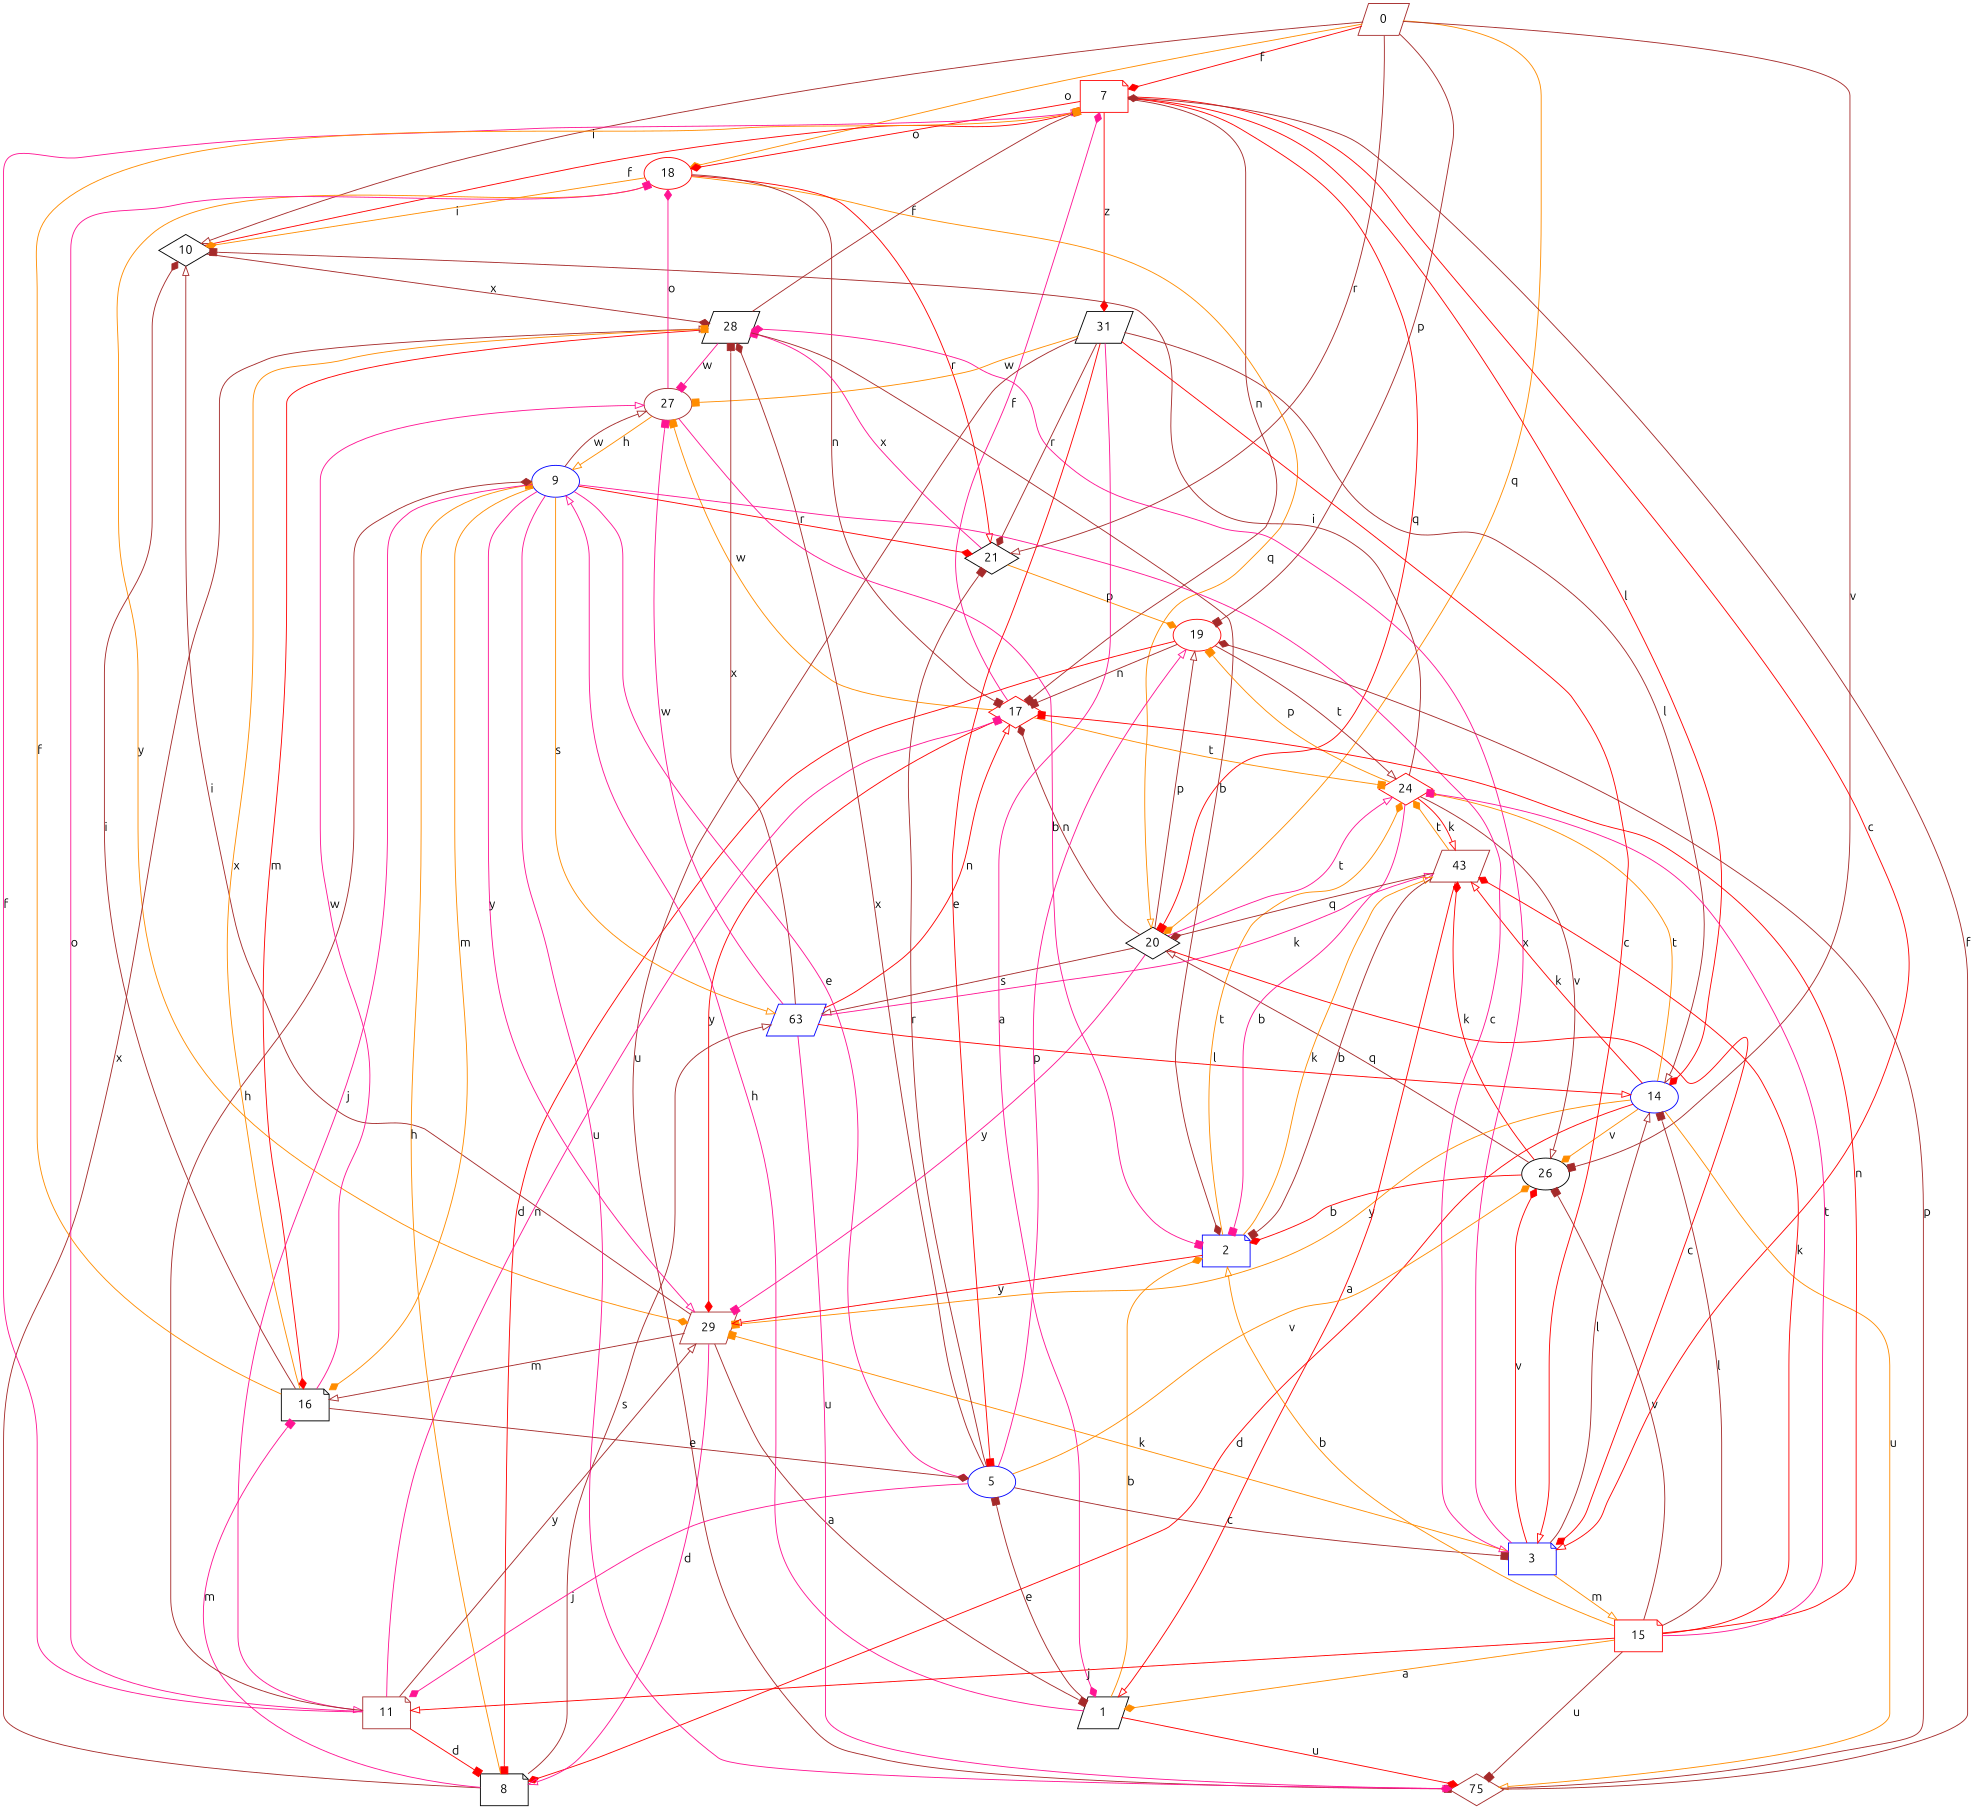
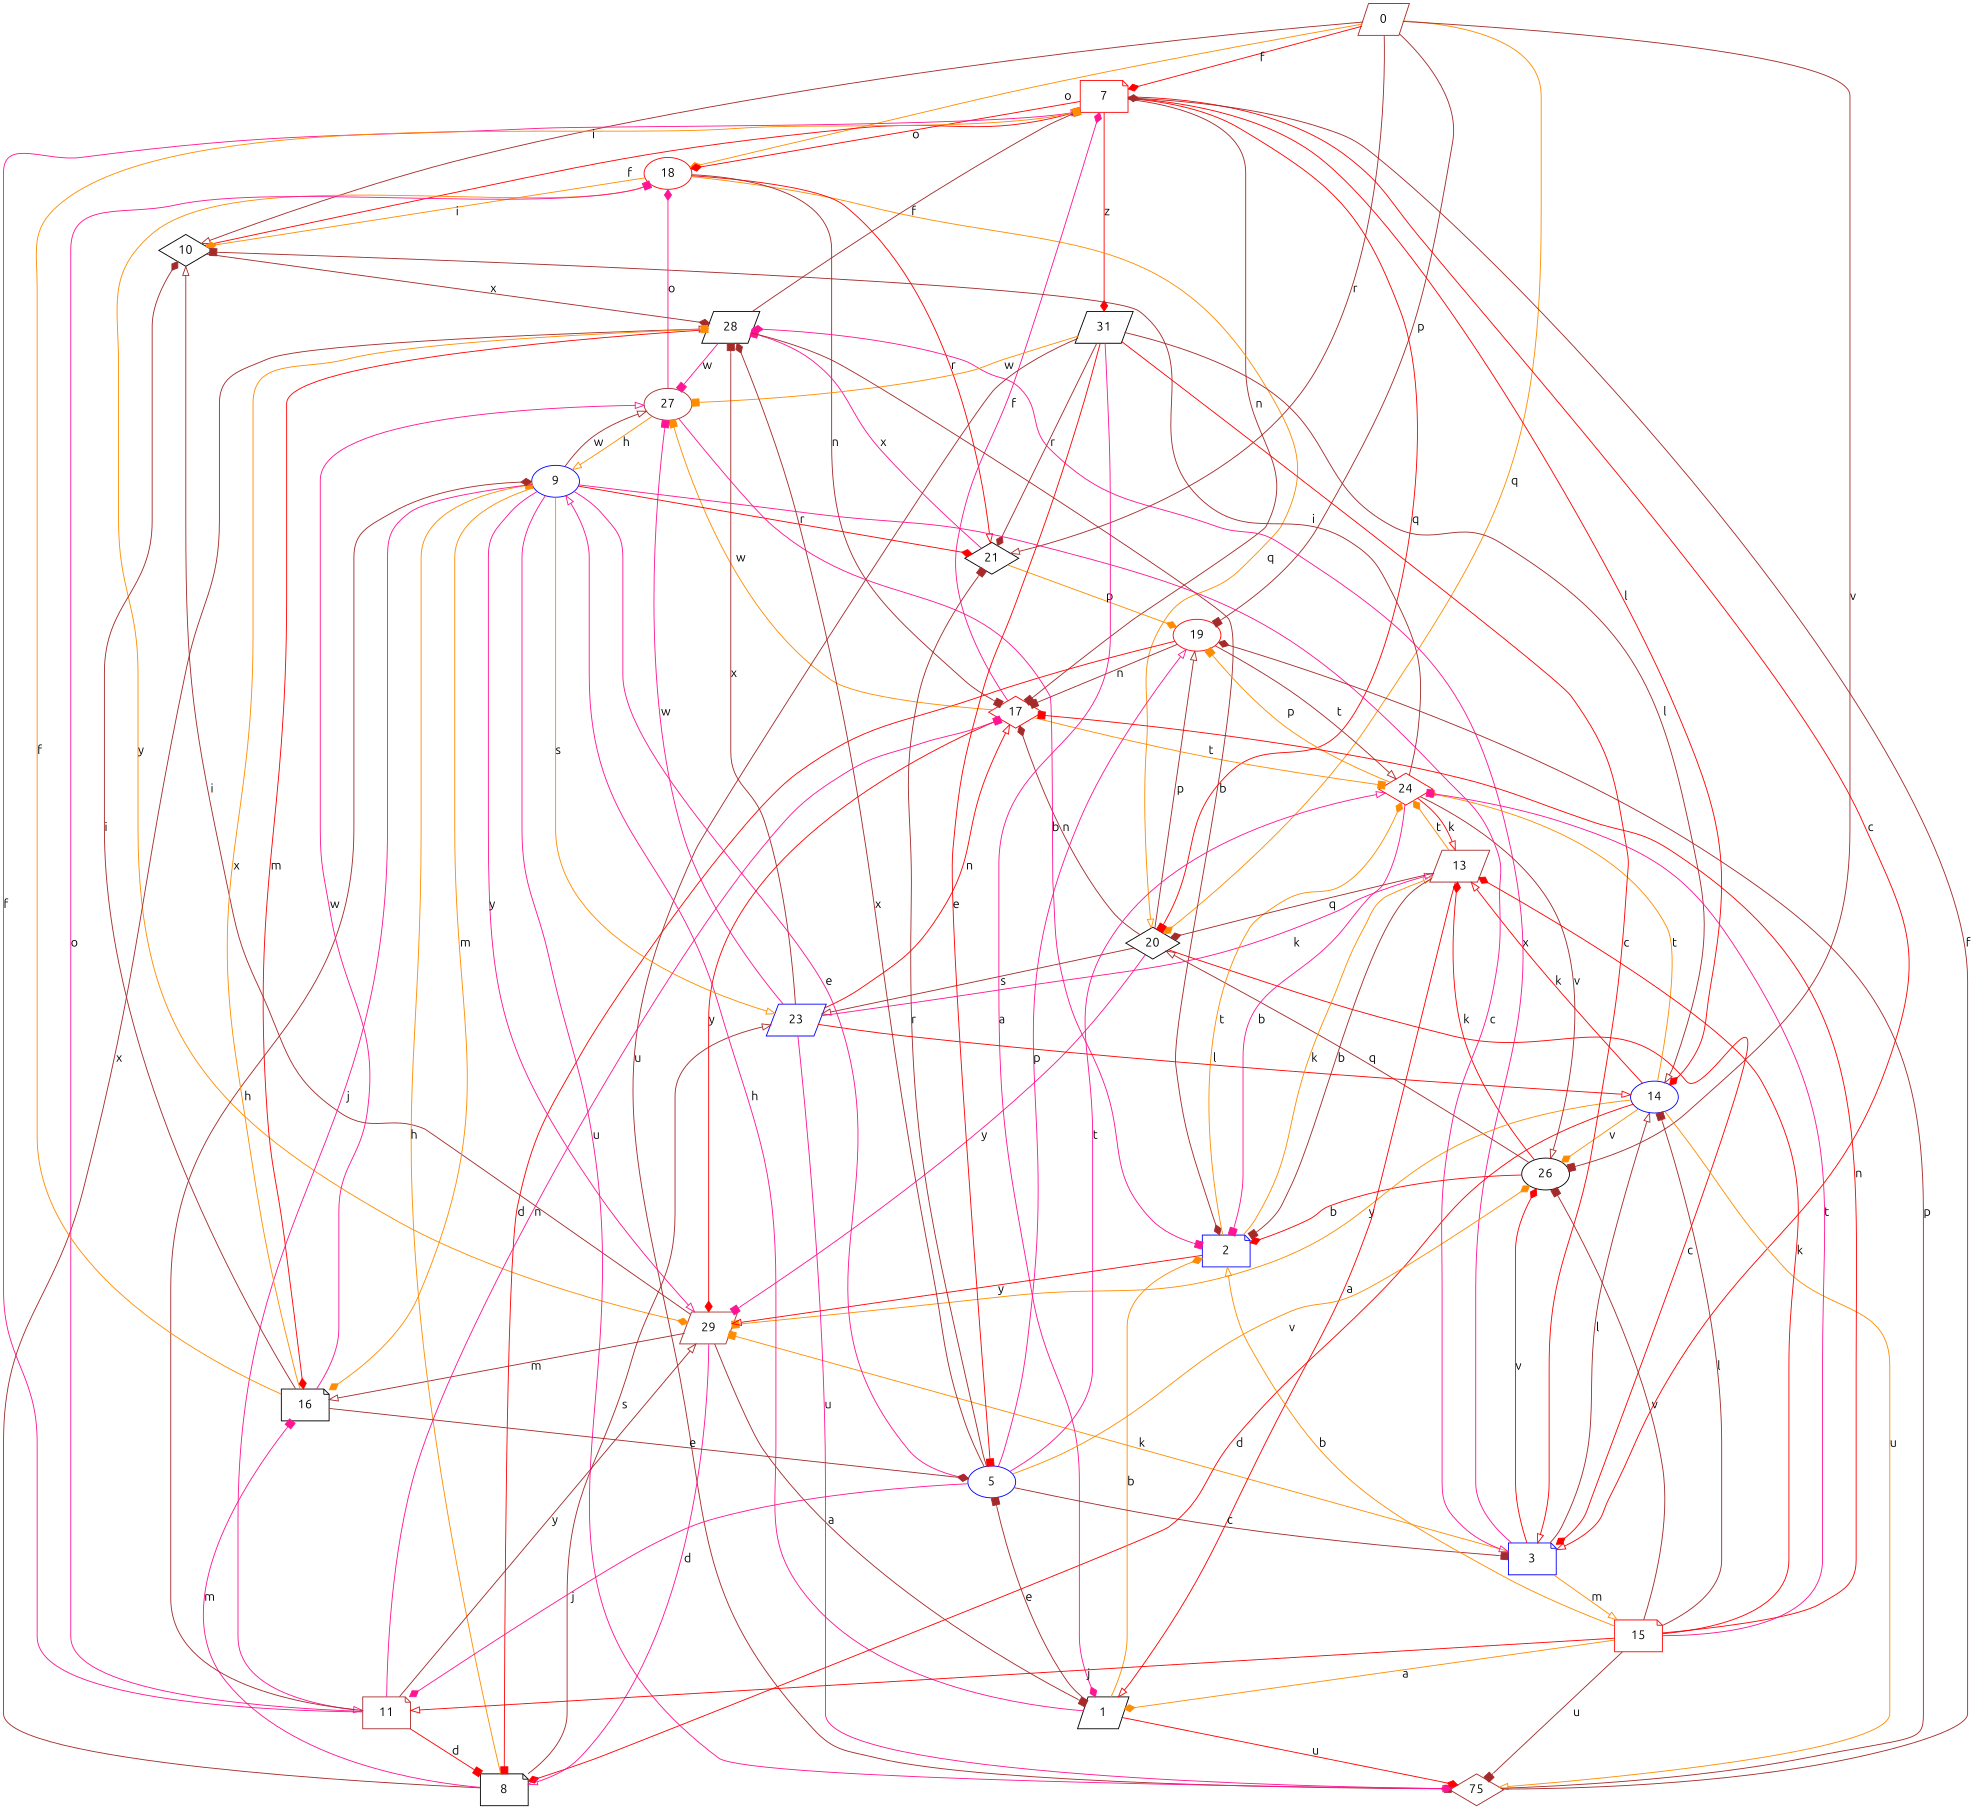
node "43": label "43" -> "13"
edge "20" -> "24": now "5" -> "24"
node "63": label "63" -> "23"
